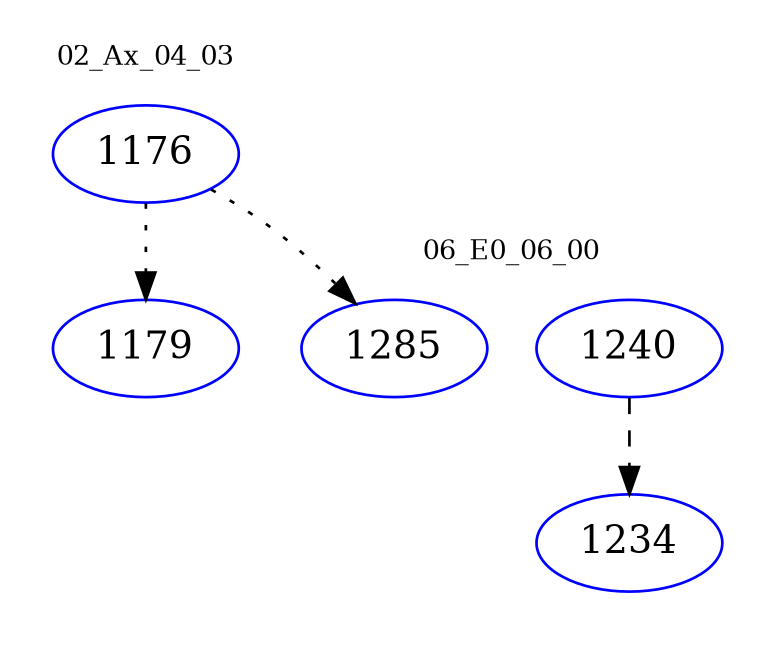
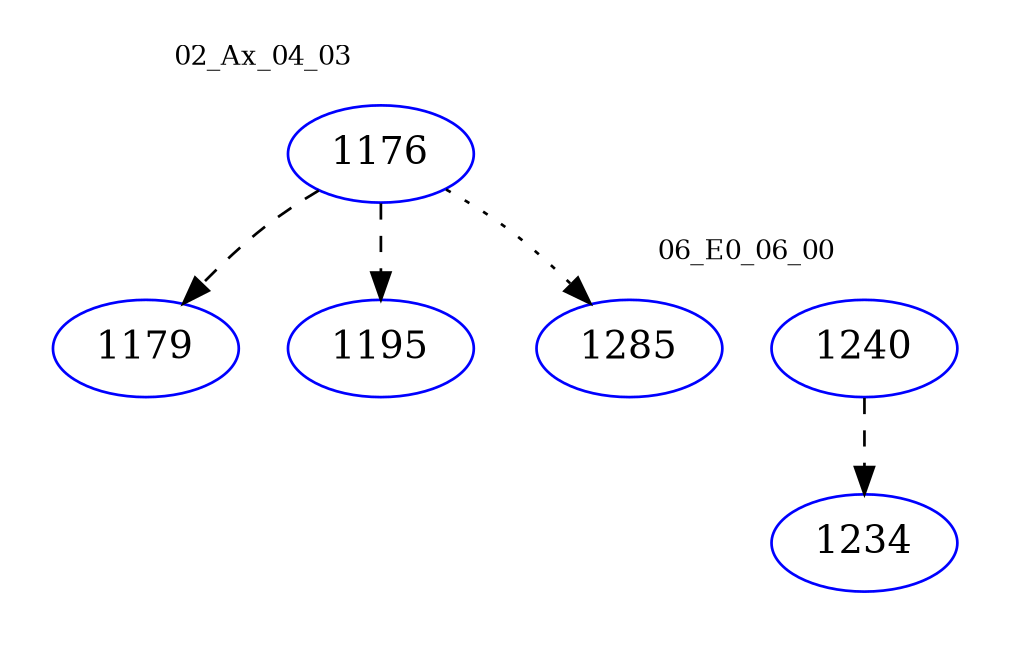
edge "1176" -> "1179": style dotted -> dashed
node "1195": added
